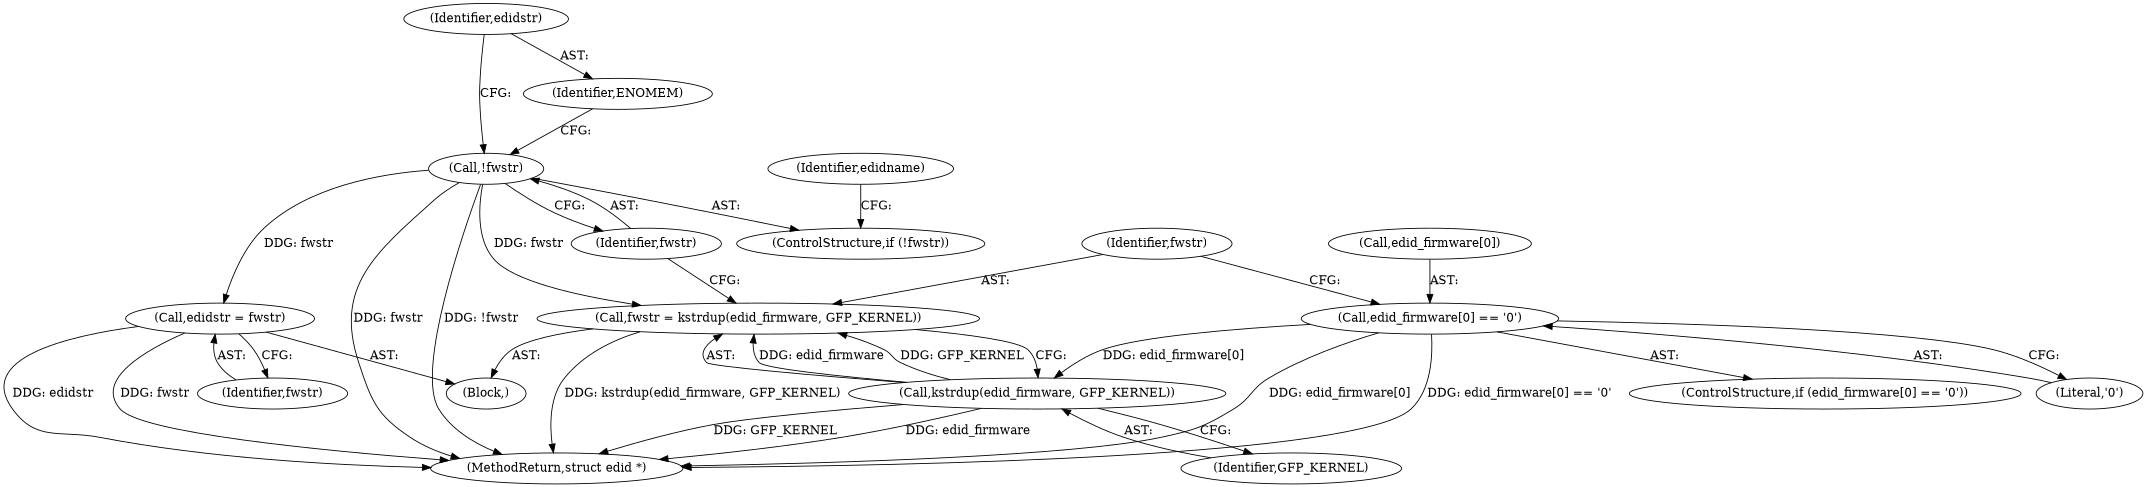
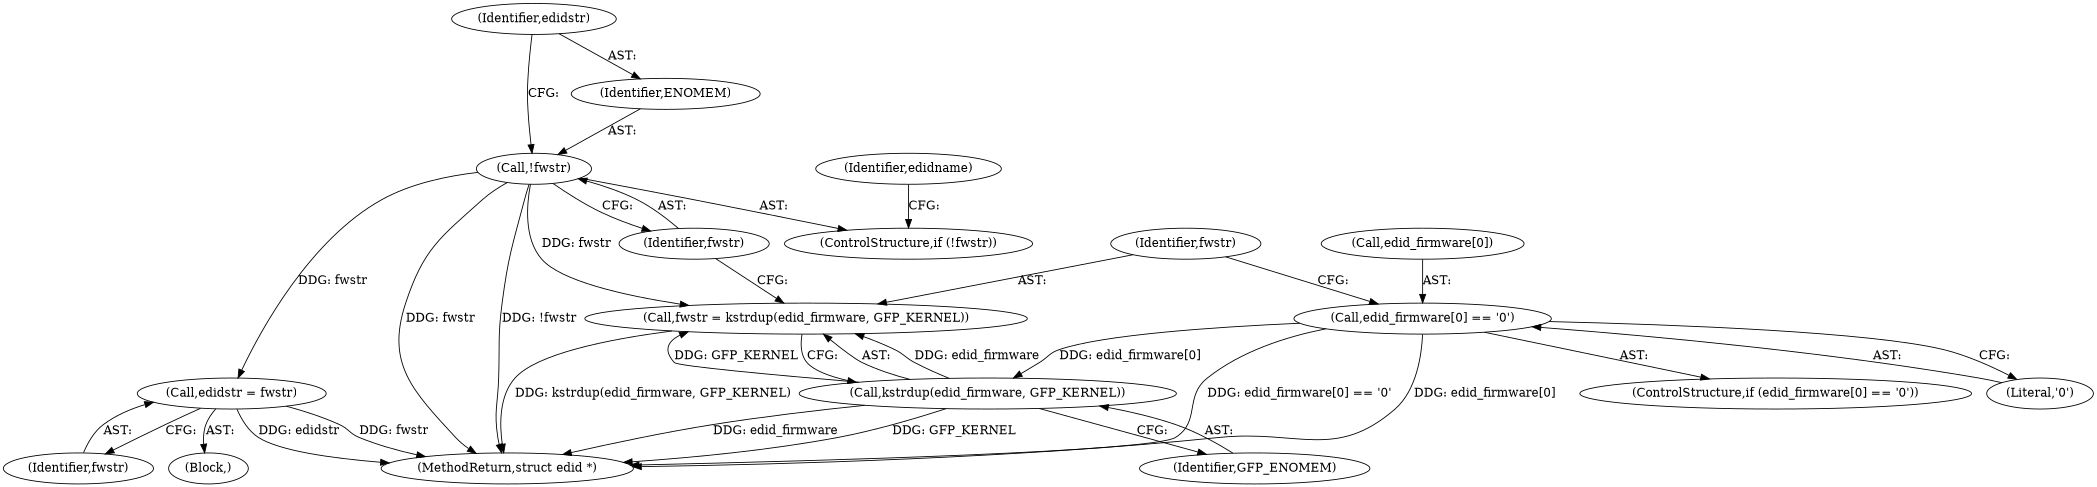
edge "(Identifier,ENOMEM)" -> "(Call,!fwstr)": label "CFG: " -> "AST: "
edge "(Call,fwstr = kstrdup(edid_firmware, GFP_KERNEL))" -> "(Block,)": removed, label "AST:"
node "(Identifier,GFP_KERNEL)": label "(Identifier,GFP_KERNEL)" -> "(Identifier,GFP_ENOMEM)"
